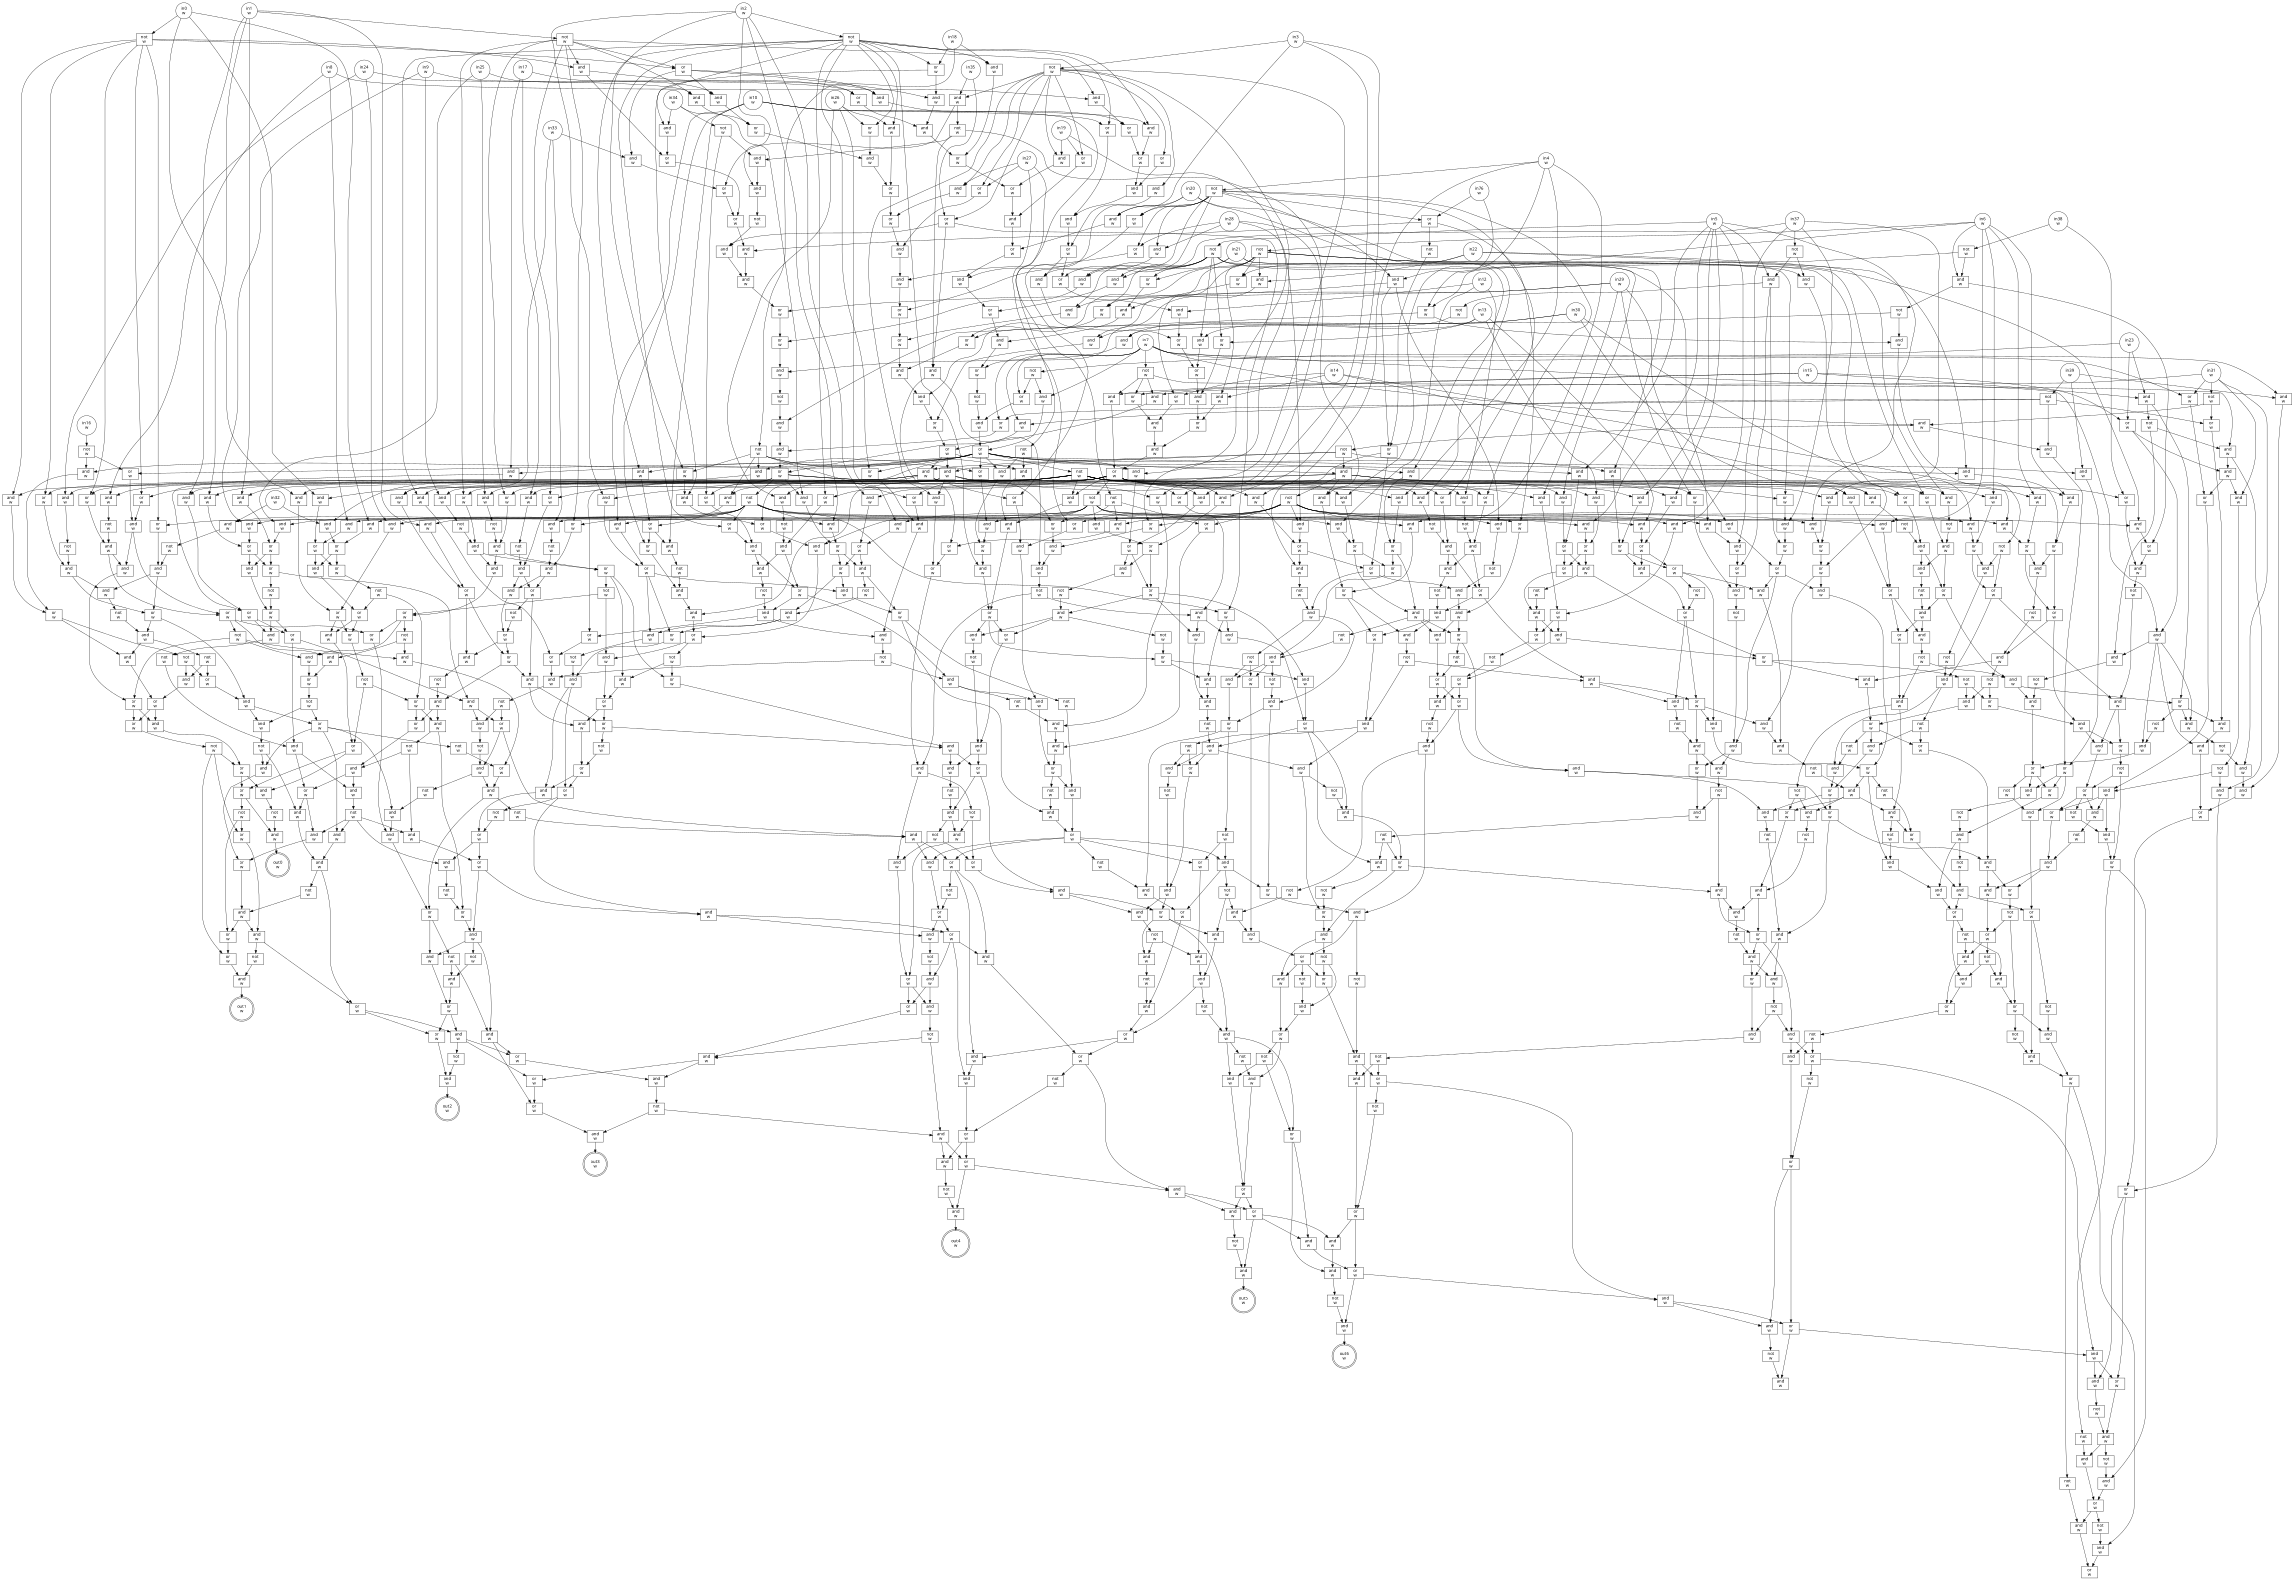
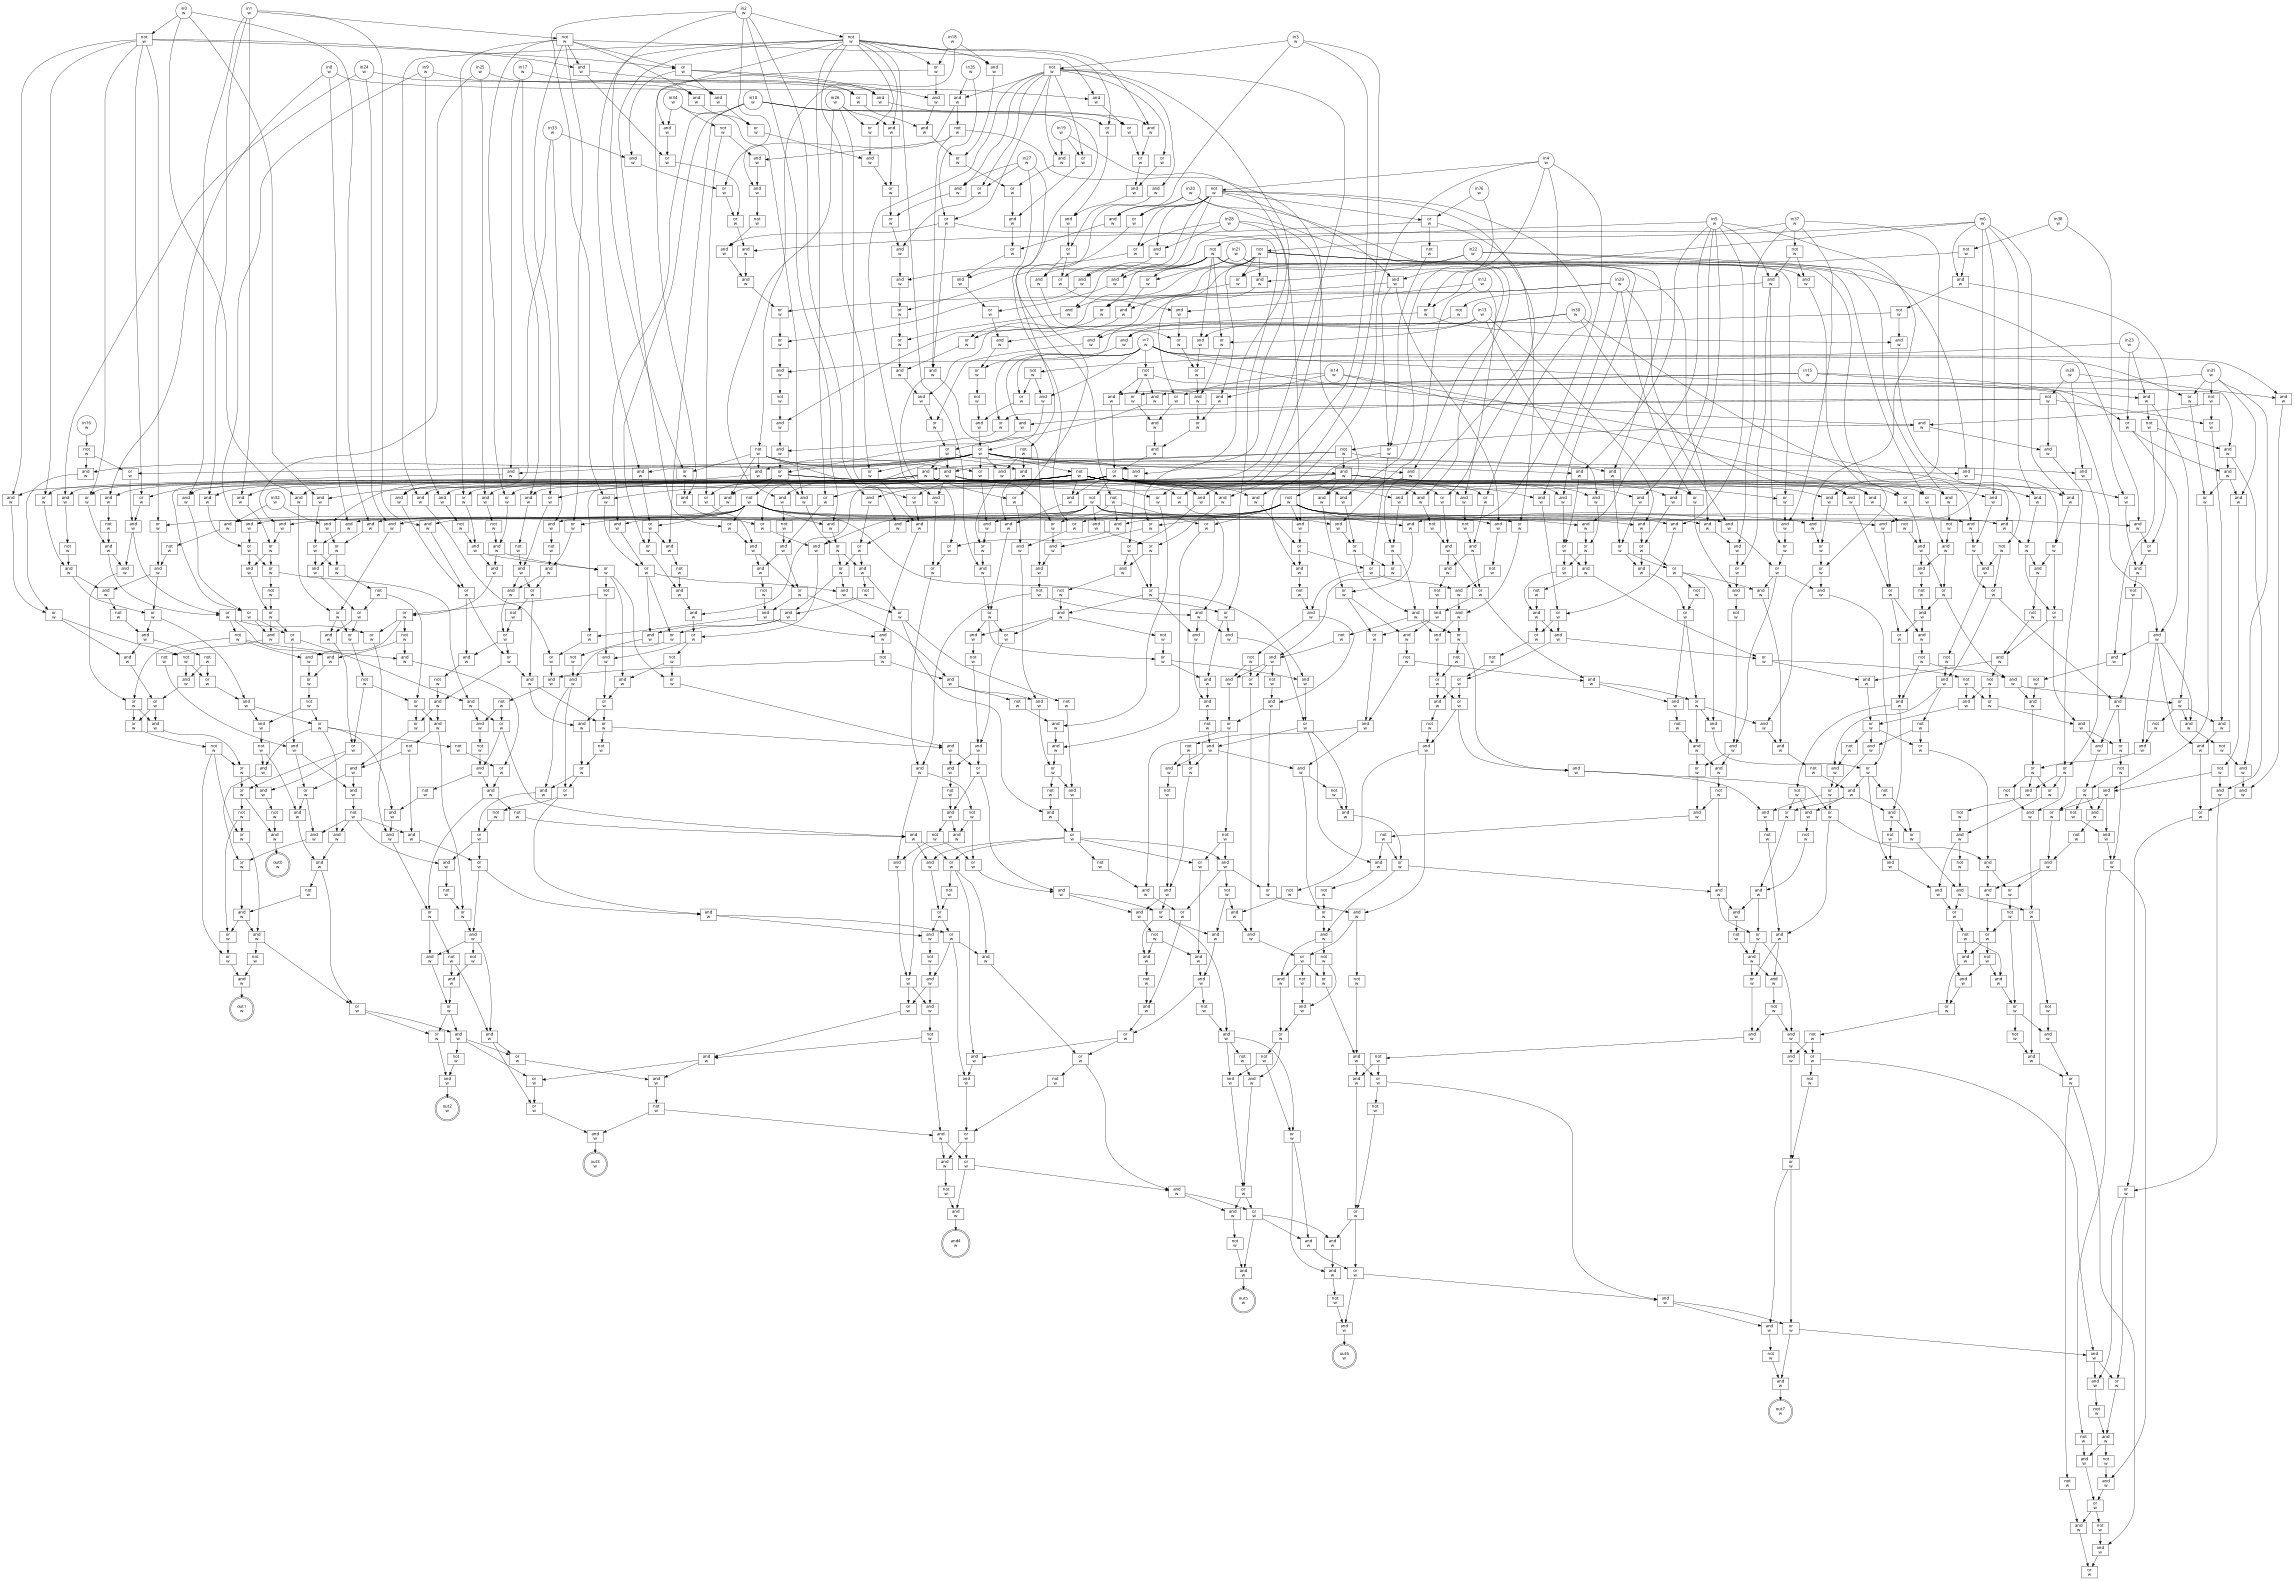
node "out4 w": label "out4 w" -> "and4 w"
node "out7 w": added
